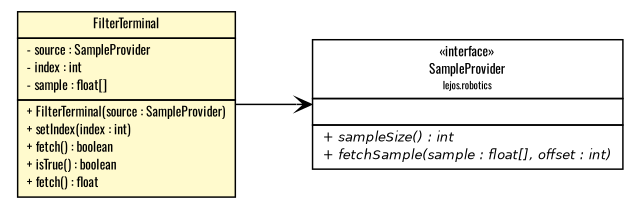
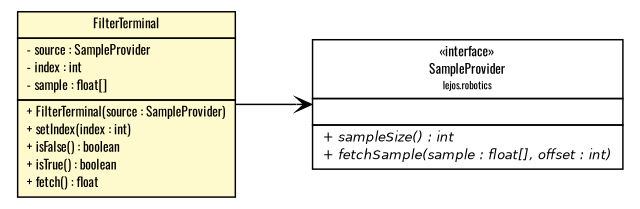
node "FilterTerminal": text "+ fetch() : boolean" -> "+ isFalse() : boolean"
